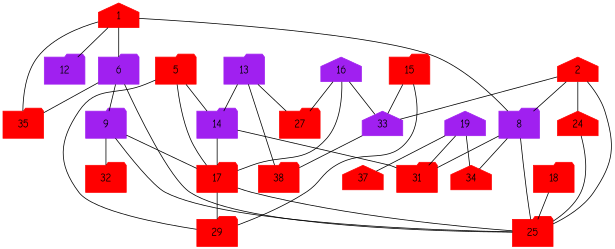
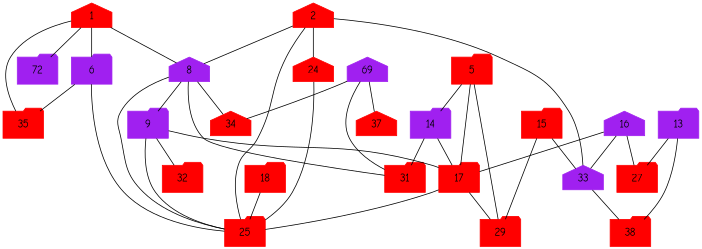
node "12": label "12" -> "72"
edge "6" -- "9": now "8" -- "9"
edge "13" -- "14": removed
node "19": label "19" -> "69"
node "8": shape folder -> house
